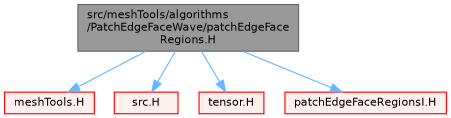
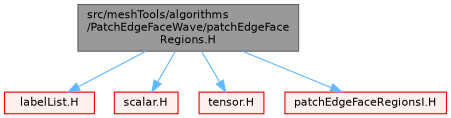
node "meshTools.H": label "meshTools.H" -> "labelList.H"
node "src.H": label "src.H" -> "scalar.H"
